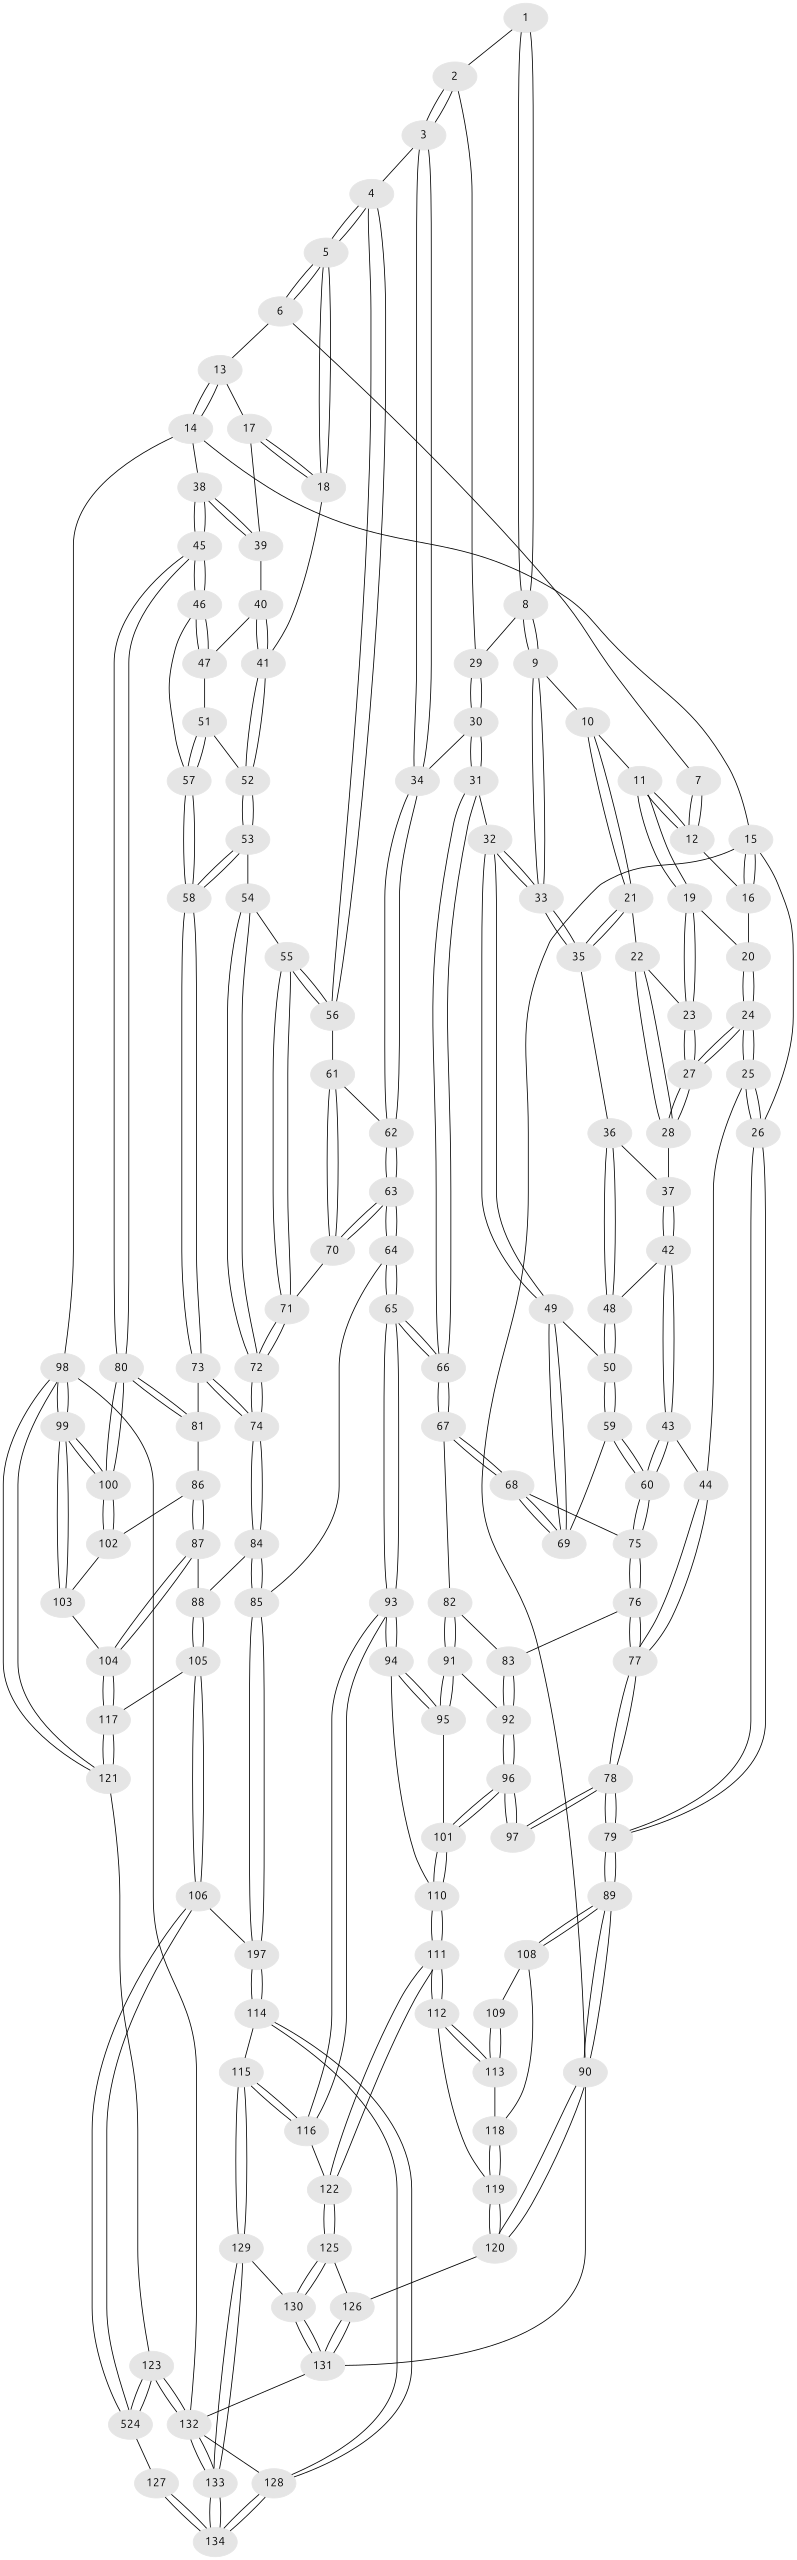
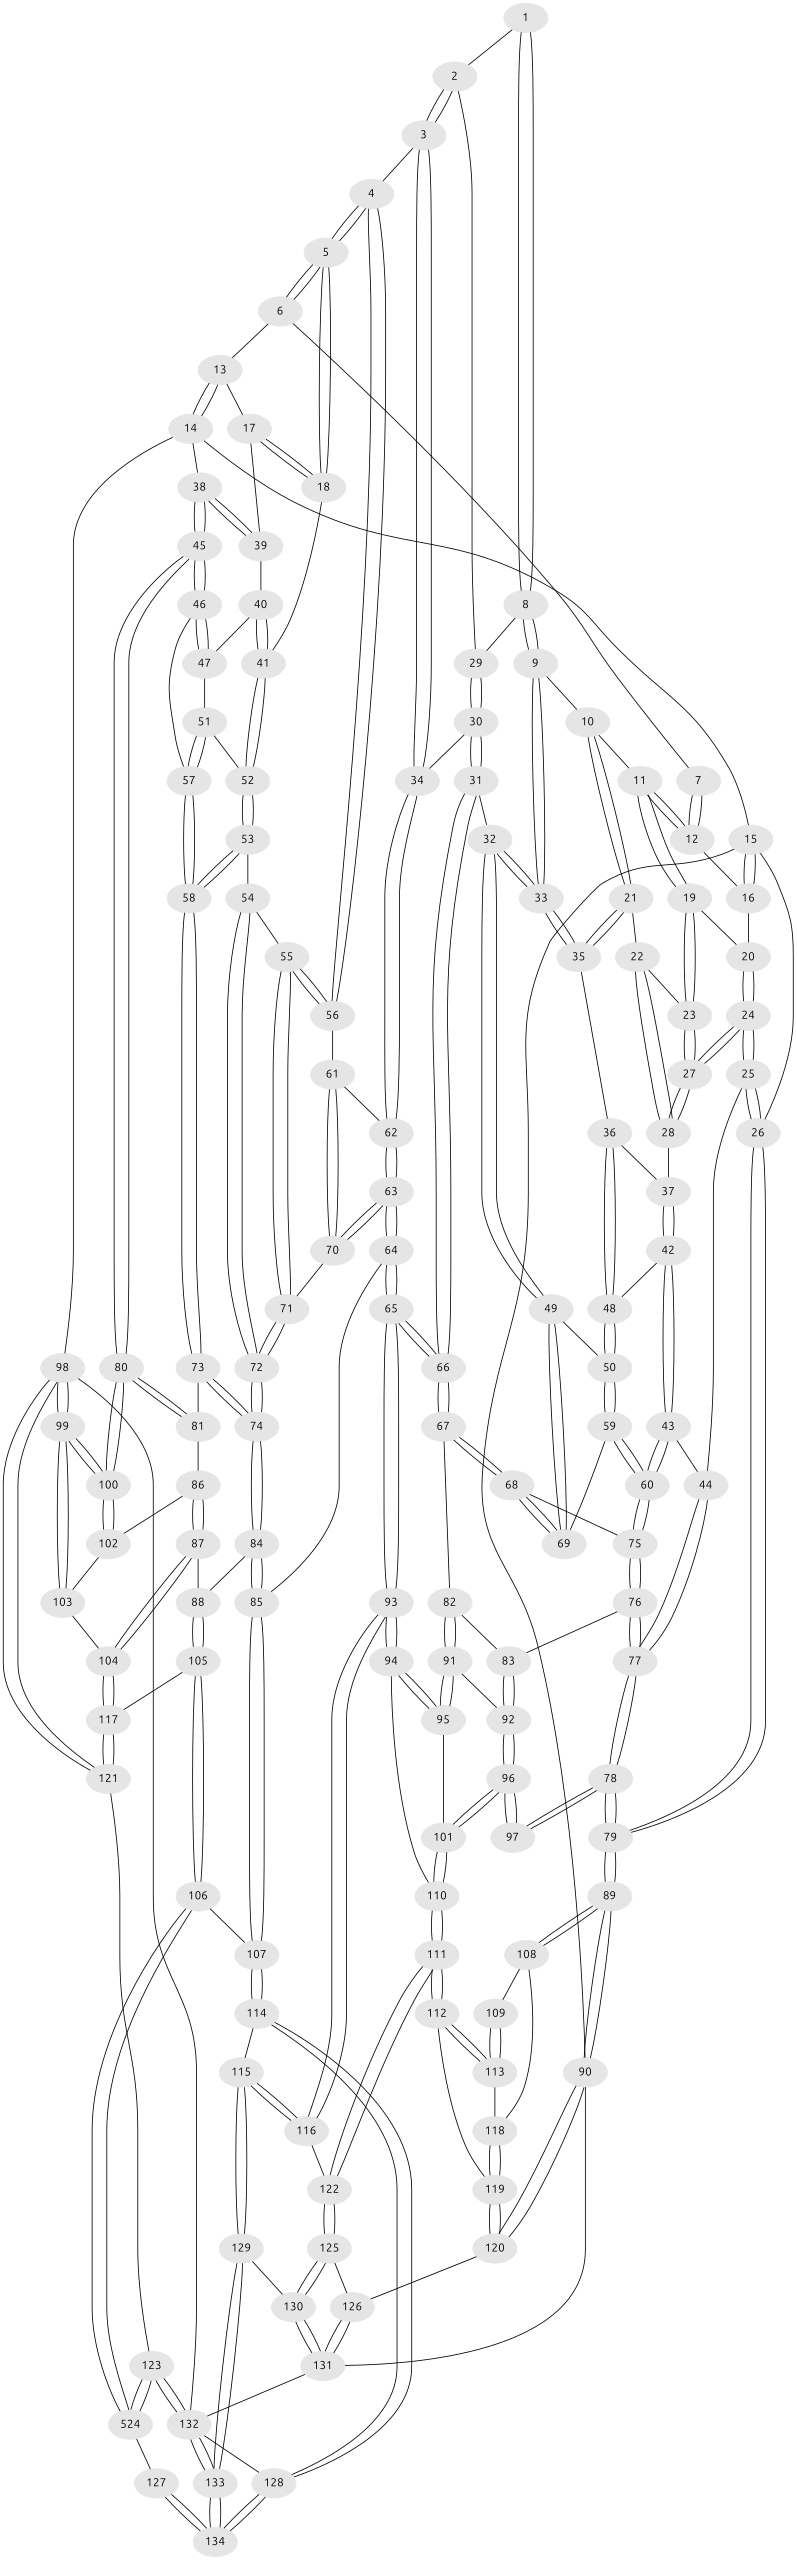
node "197": label "197" -> "107"
